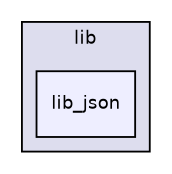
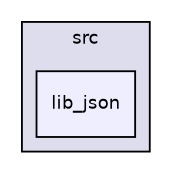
cluster "lib": label "lib" -> "src"
